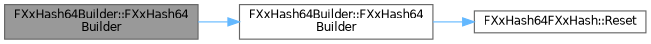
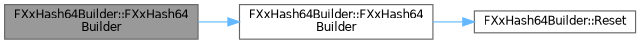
node "FXxHash64FXxHash::Reset": label "FXxHash64FXxHash::Reset" -> "FXxHash64Builder::Reset"
